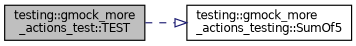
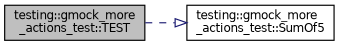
node "testing::gmock_more _actions_testing::SumOf5": label "testing::gmock_more _actions_testing::SumOf5" -> "testing::gmock_more _actions_test::SumOf5"
